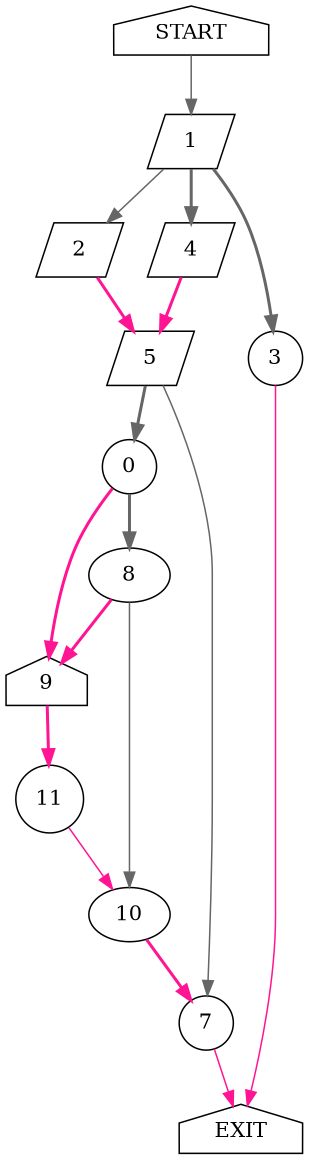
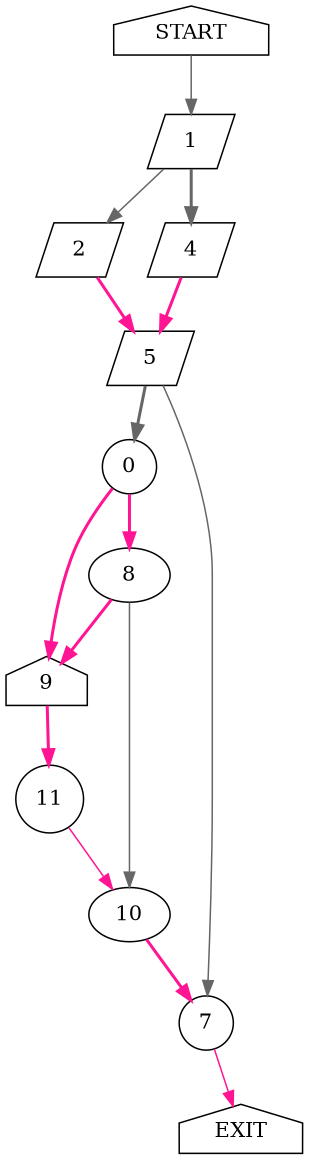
node "3": removed
edge "0" -> "8": color gray40 -> deeppink
